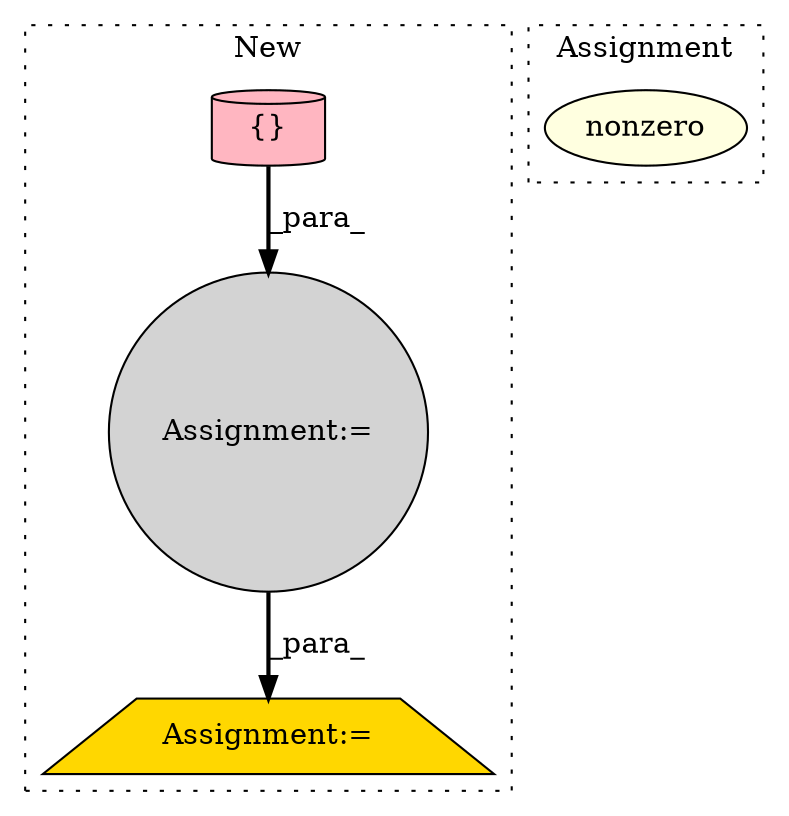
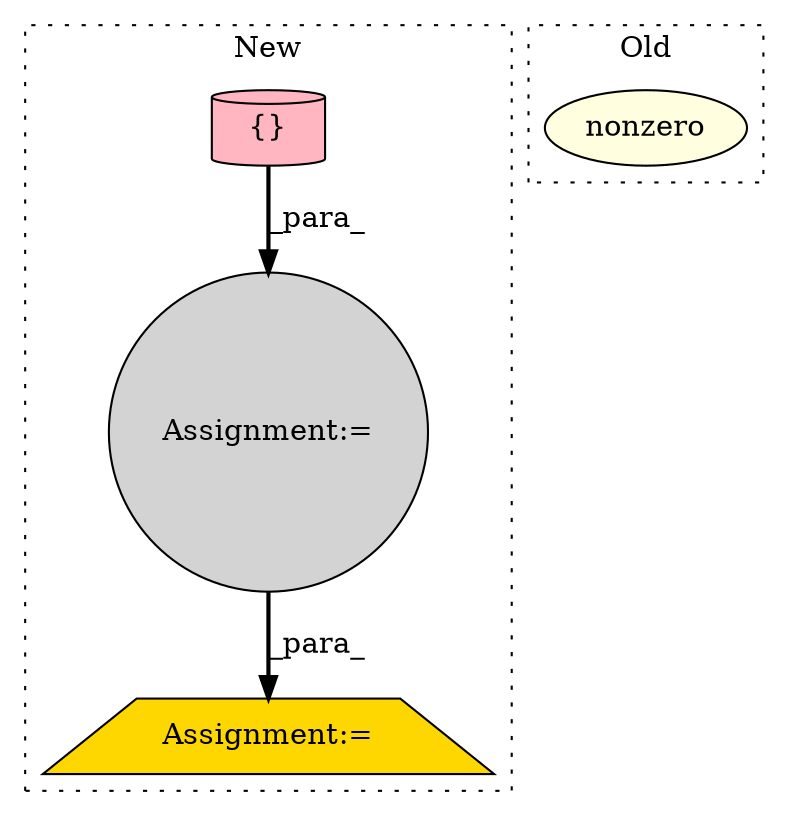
cluster "Assignment": label "Assignment" -> "Old"
